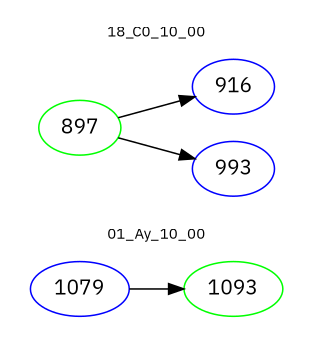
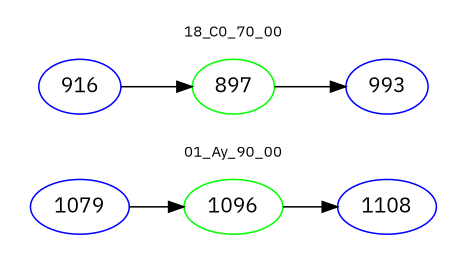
cluster "18_C0_10_00": label "18_C0_10_00" -> "18_C0_70_00"
edge "897" -> "916": reversed
node "1108": added
cluster "01_Ay_10_00": label "01_Ay_10_00" -> "01_Ay_90_00"
node "1093": label "1093" -> "1096"
